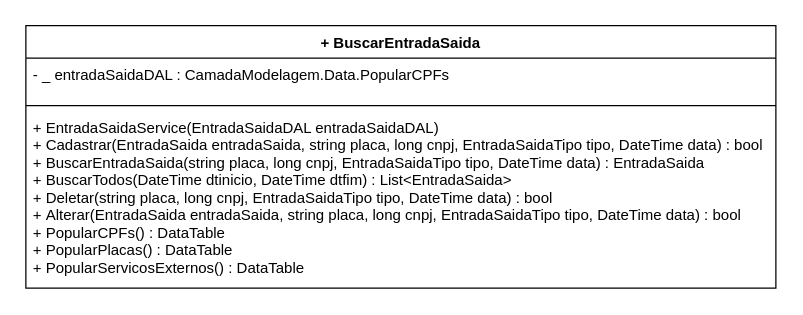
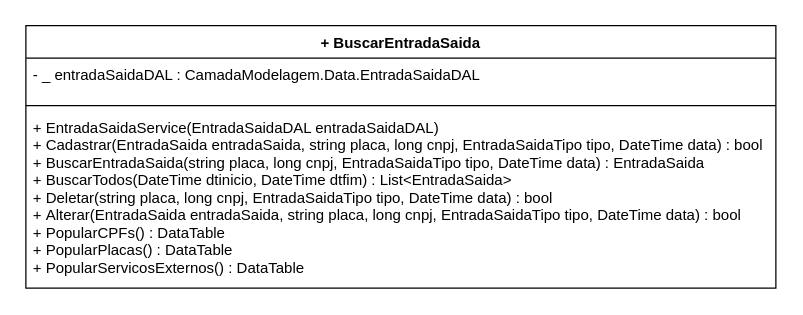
node "- _ entradaSaidaDAL : CamadaModelagem.Data.PopularCPFs": label "- _ entradaSaidaDAL : CamadaModelagem.Data.PopularCPFs" -> "- _ entradaSaidaDAL : CamadaModelagem.Data.EntradaSaidaDAL"
